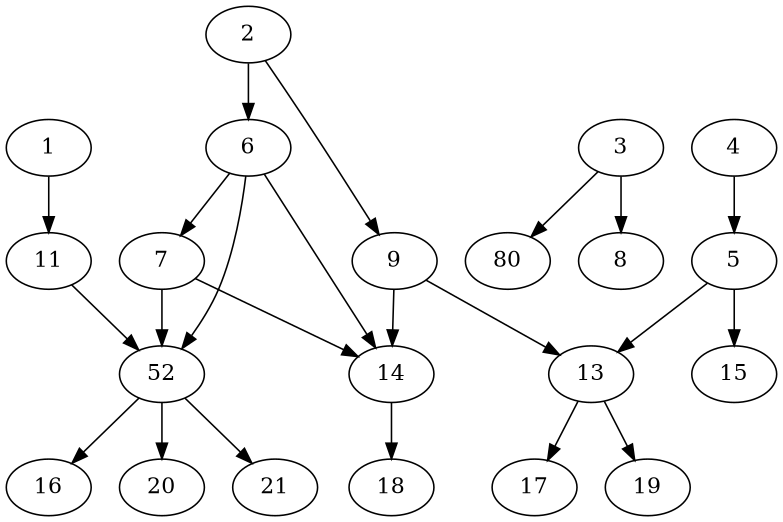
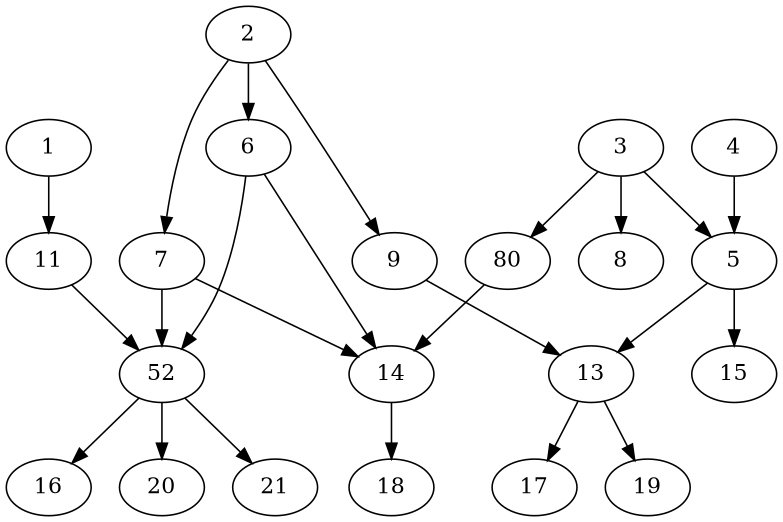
edge "6" -> "7": now "2" -> "7"
edge "3" -> "5": added
edge "9" -> "14": now "80" -> "14"
